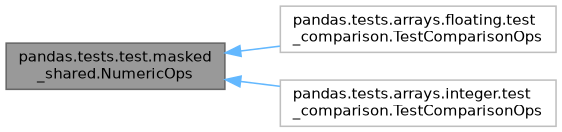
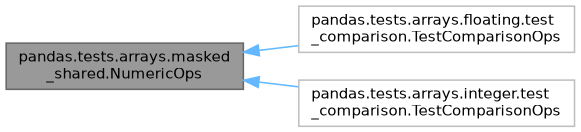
node "pandas.tests.test.masked _shared.NumericOps": label "pandas.tests.test.masked _shared.NumericOps" -> "pandas.tests.arrays.masked _shared.NumericOps"
